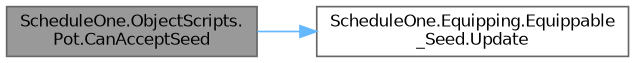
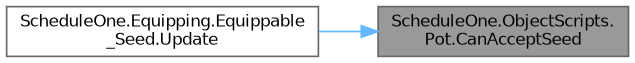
edge "ScheduleOne.ObjectScripts. Pot.CanAcceptSeed" -> "ScheduleOne.Equipping.Equippable _Seed.Update": reversed
